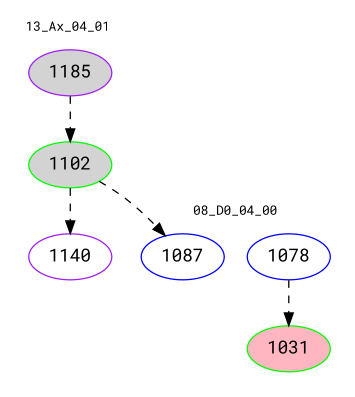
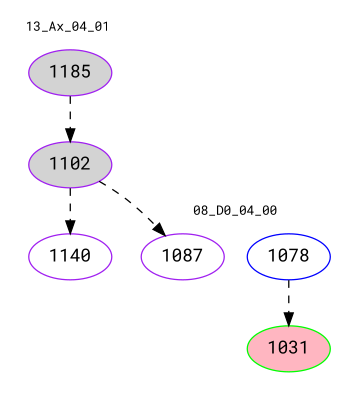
node "1102": color green -> purple
node "1087": color blue -> purple
